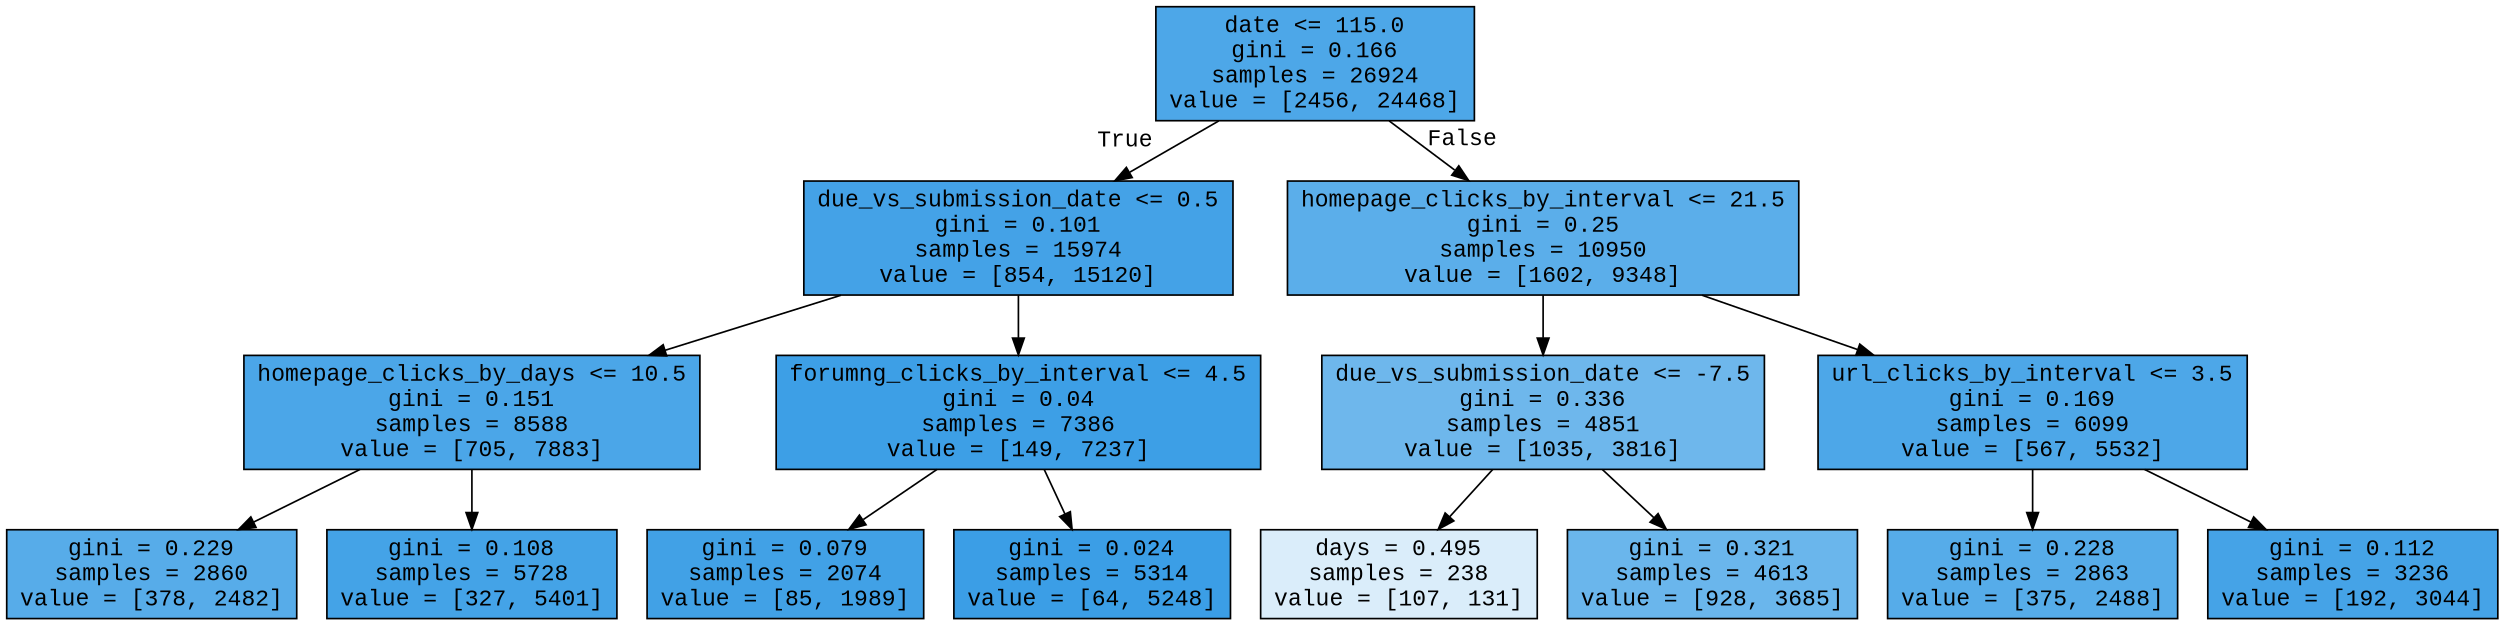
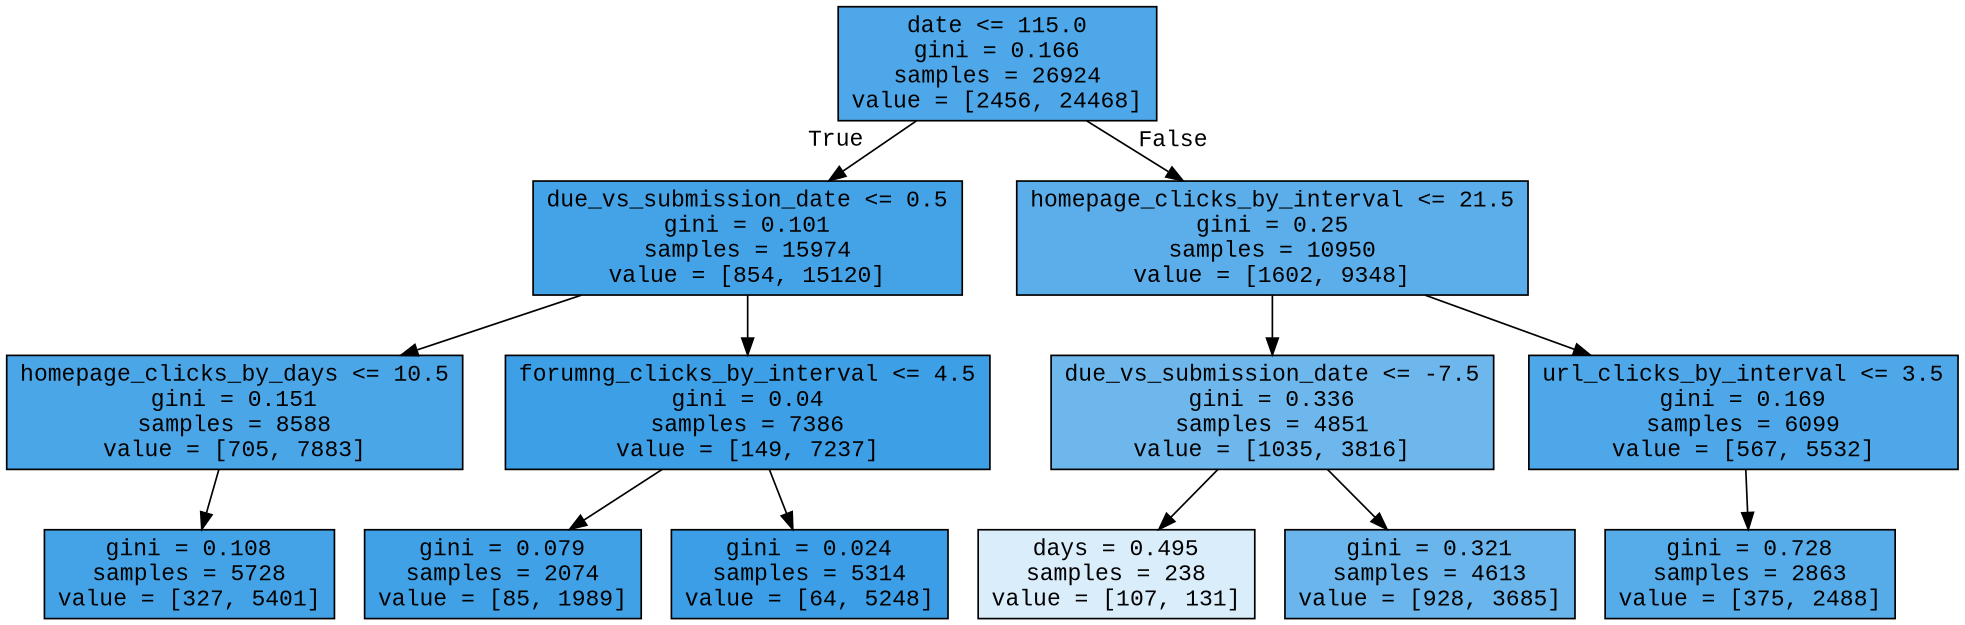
node "gini = 0.229 samples = 2860 value = [378, 2482]": removed
node "gini = 0.228 samples = 2863 value = [375, 2488]": label "gini = 0.228 samples = 2863 value = [375, 2488]" -> "gini = 0.728 samples = 2863 value = [375, 2488]"
node "gini = 0.112 samples = 3236 value = [192, 3044]": removed
